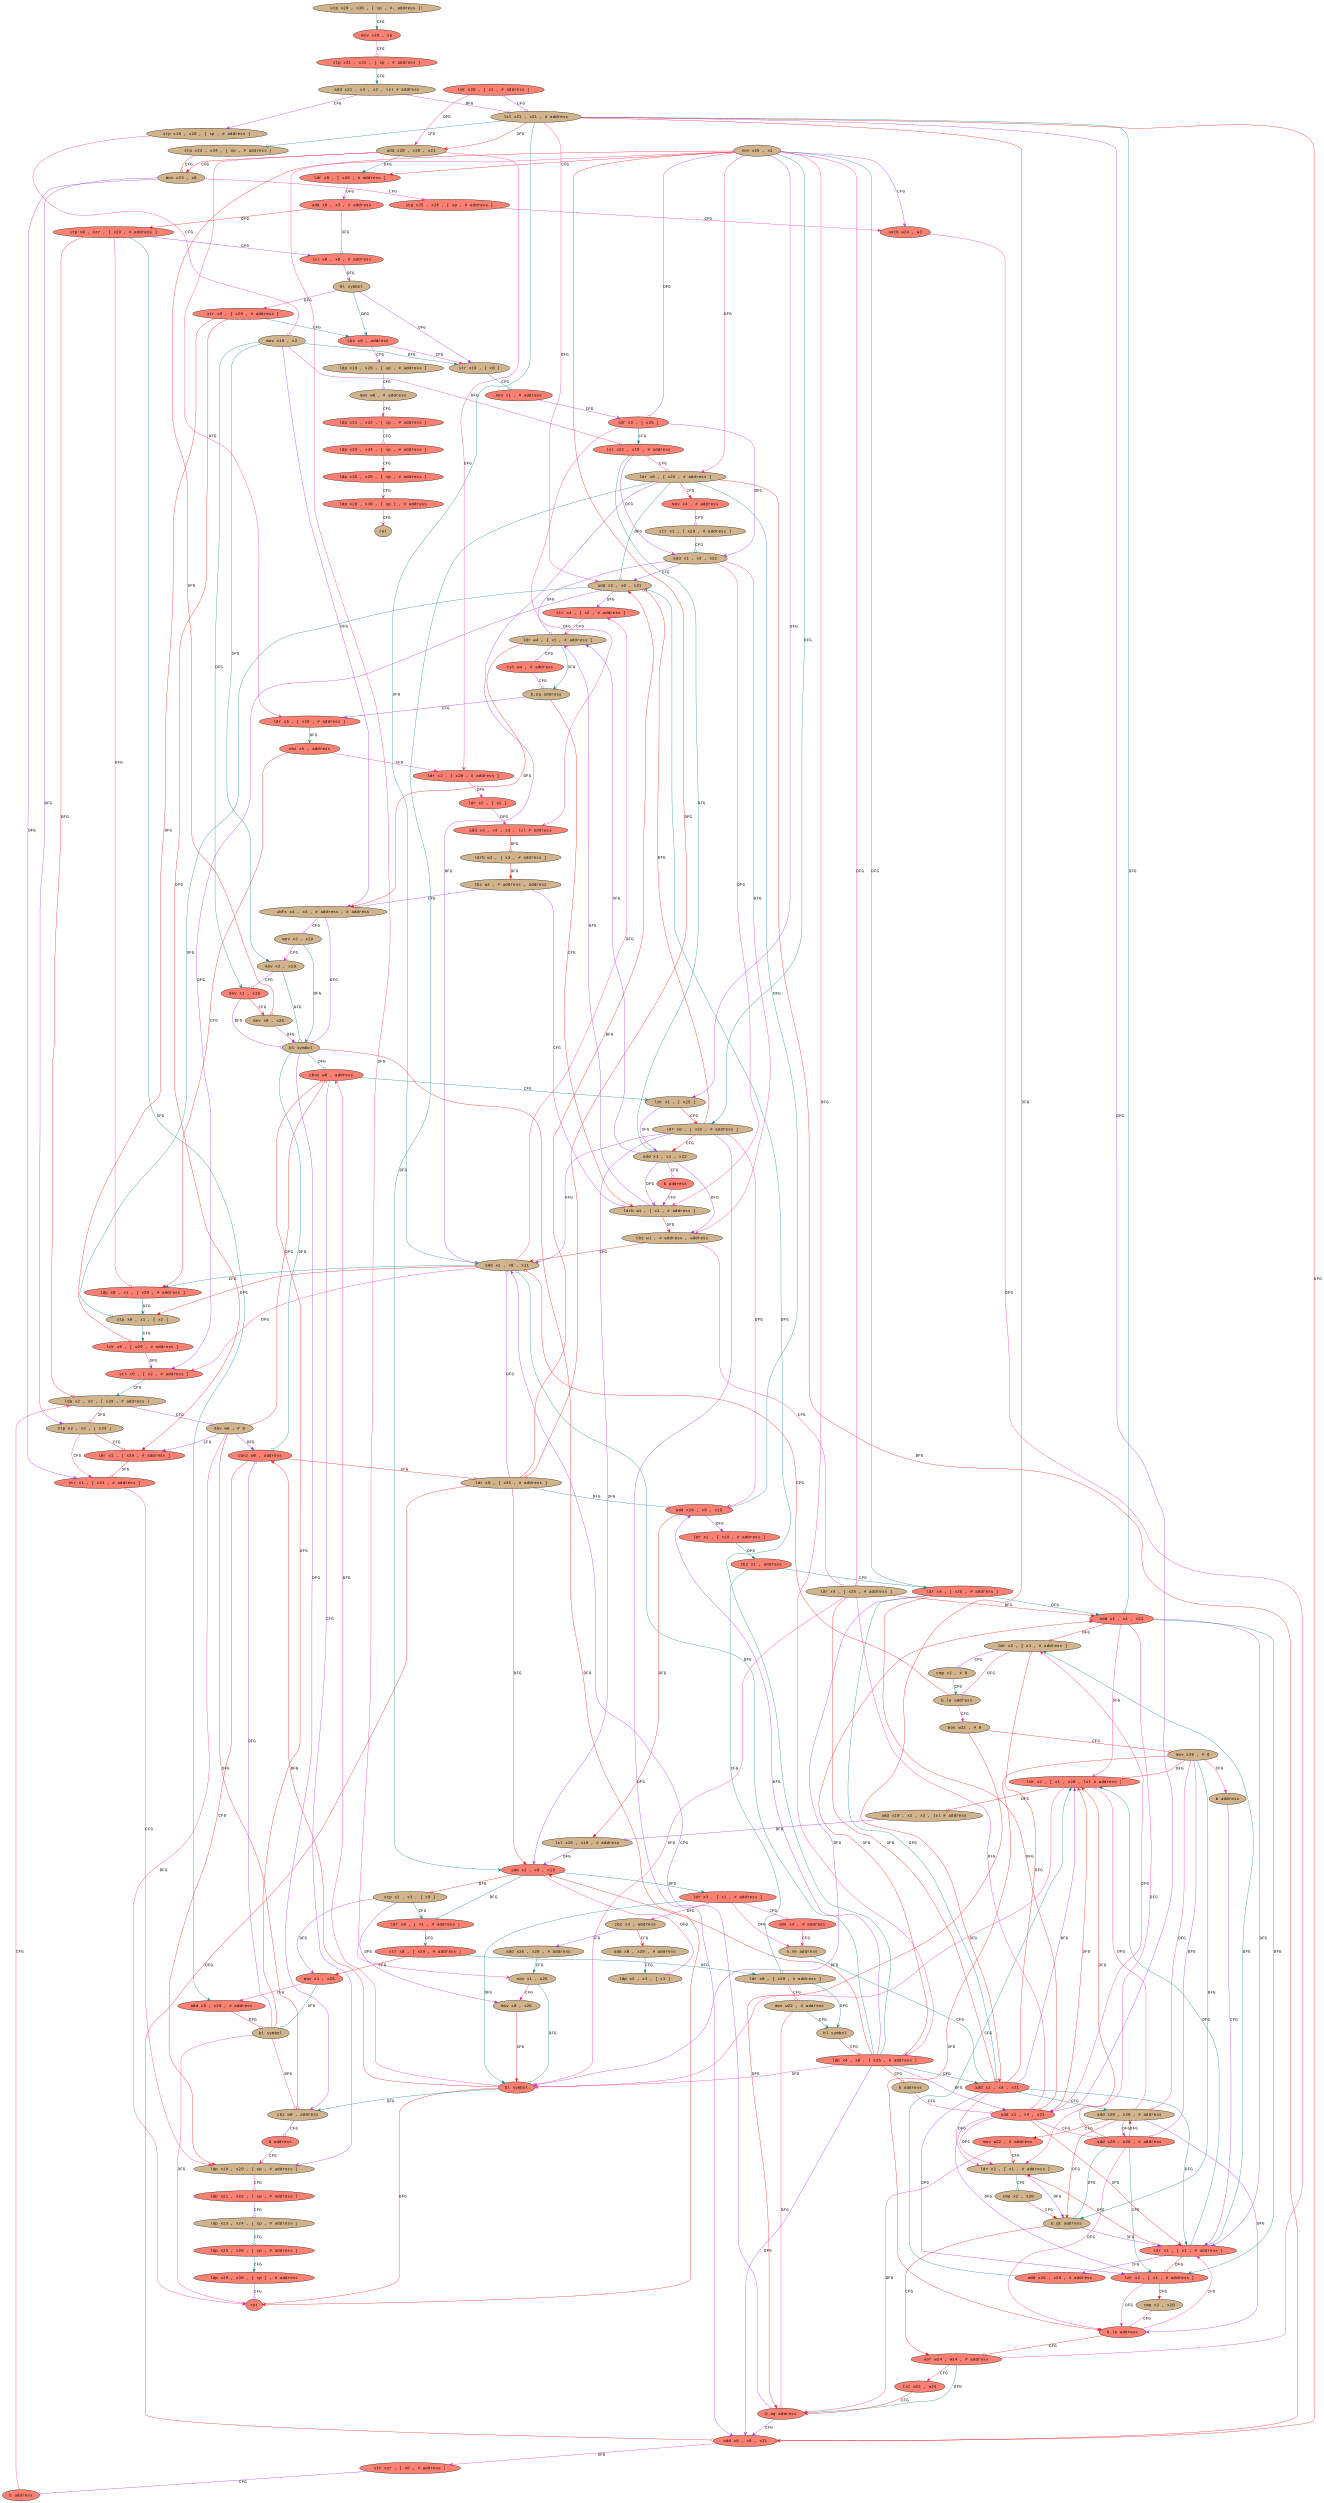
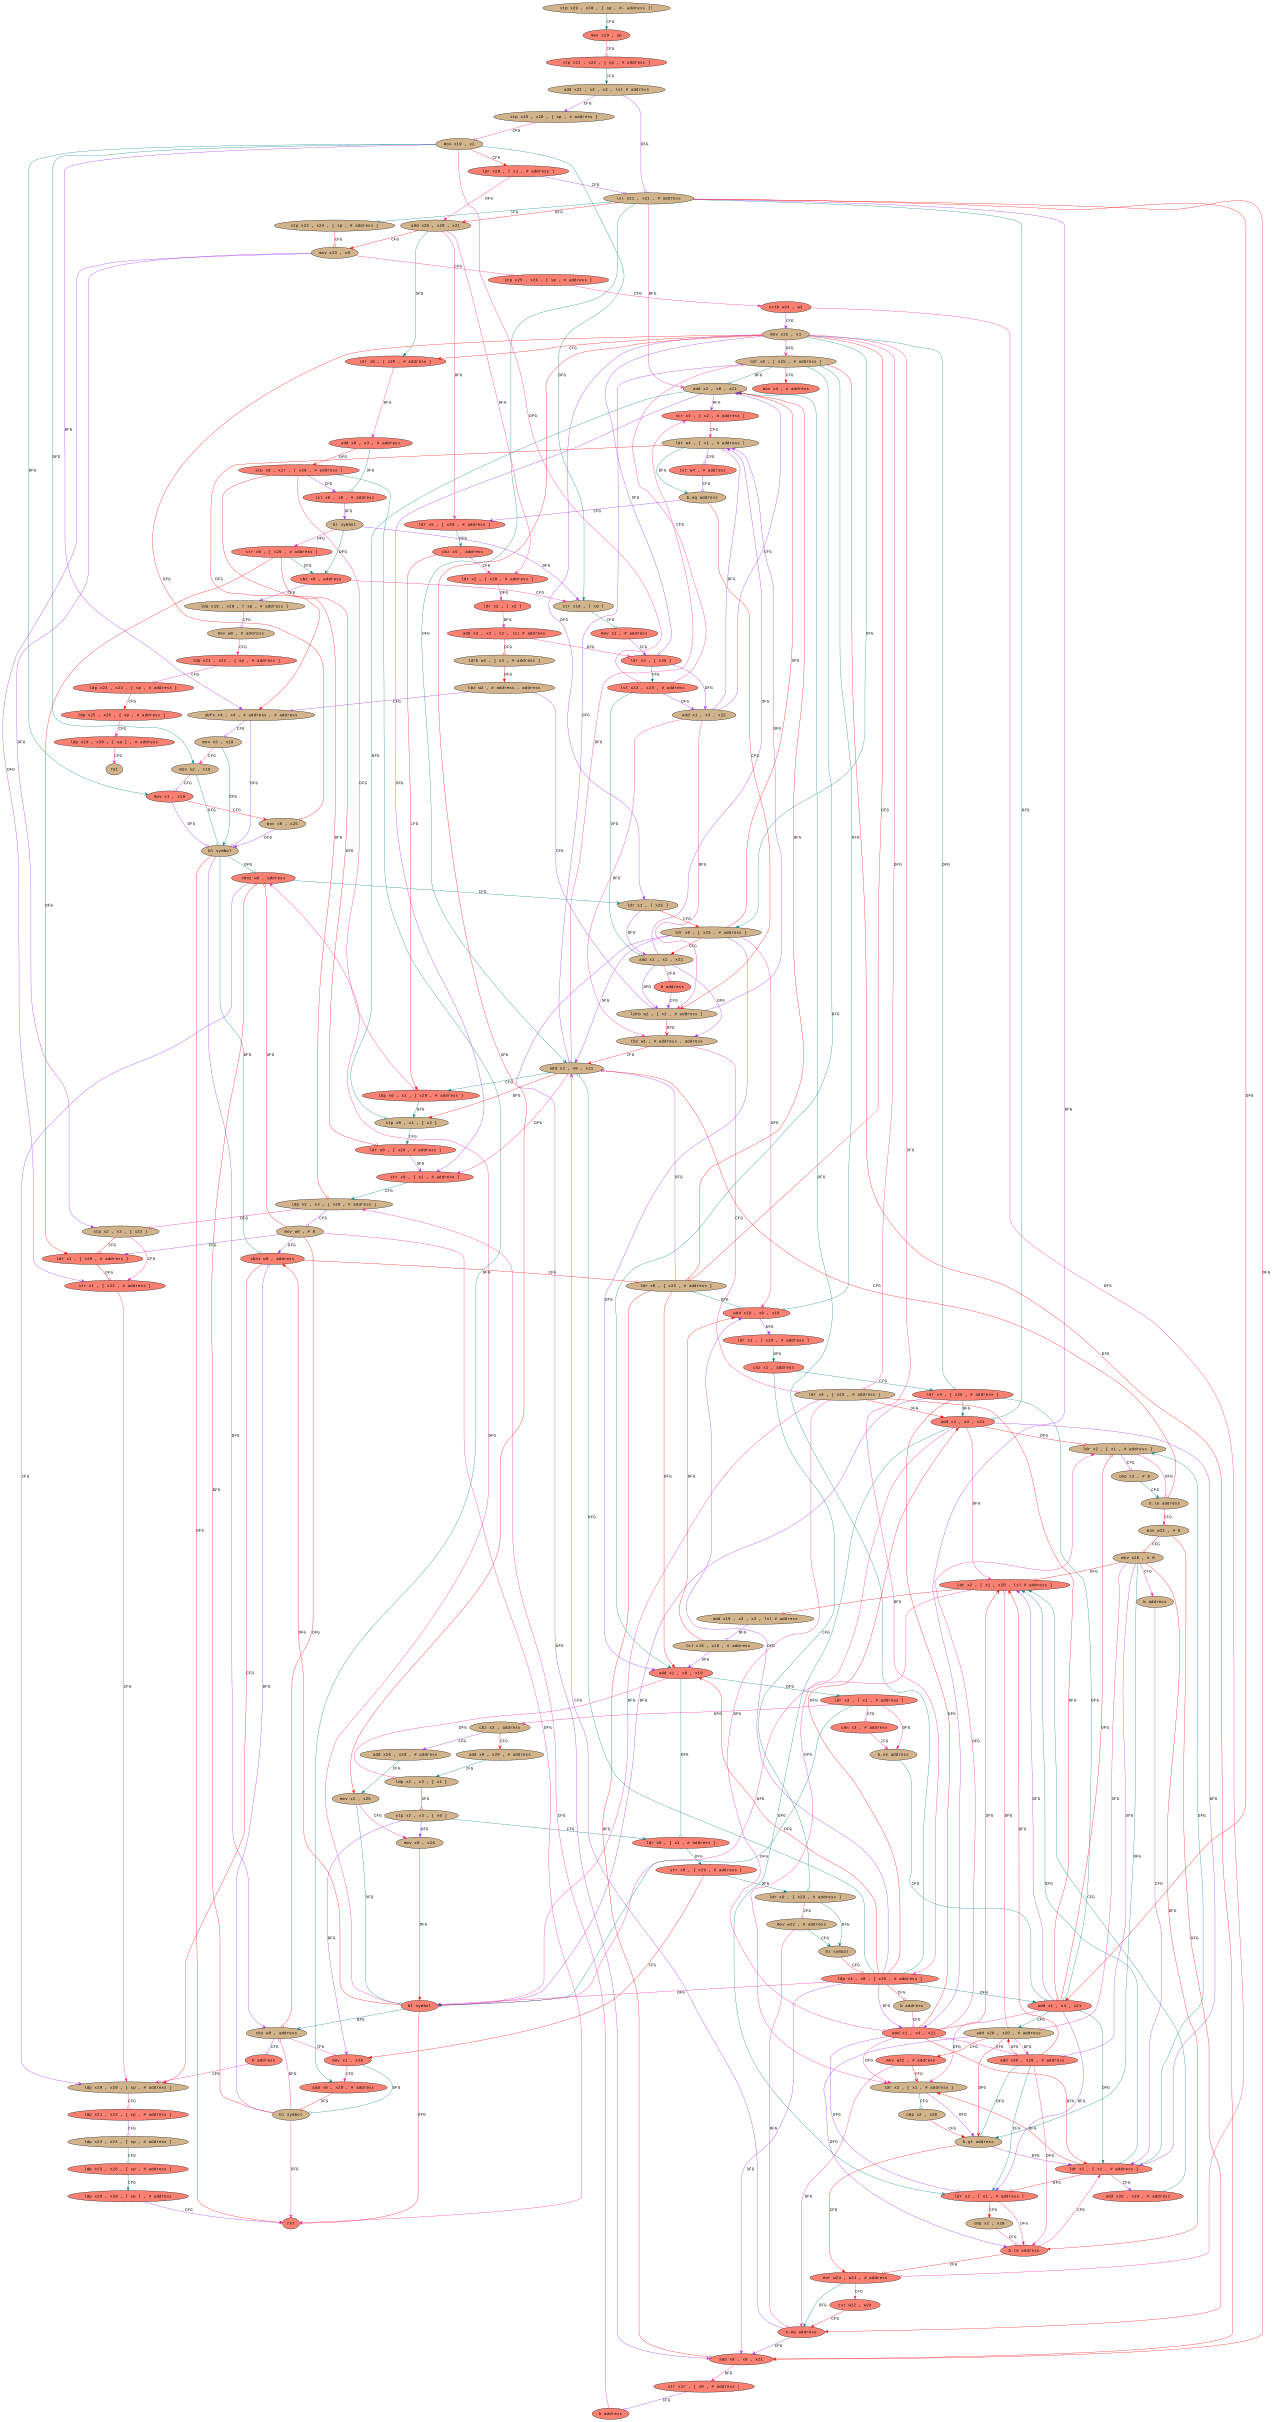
edge "mov x19 , x2" -> "ldr x20 , [ x1 , # address ]": added, label "CFG"
edge "mov x25 , x1" -> "uxtb w24 , w3": reversed
edge "mov x23 , x0" -> "stp x25 , x26 , [ sp , # address ]": arrowhead vee -> odot
node "str x1 , [ x29 , # address ]": removed
edge "ldr x3 , [ x25 ]" -> "add x3 , x3 , x2 , lsl # address": reversed
edge "mov x25 , x1" -> "mov x1 , x25": color deeppink -> red
edge "add x19 , x0 , x19" -> "lsl x19 , x19 , # address": reversed
edge "add x1 , x0 , x19" -> "stp x2 , x3 , [ x0 ]": now "ldp x2 , x3 , [ x1 ]" -> "stp x2 , x3 , [ x0 ]"
edge "cbz w0 , address" -> "mov x1 , x26": added, label "CFG"
